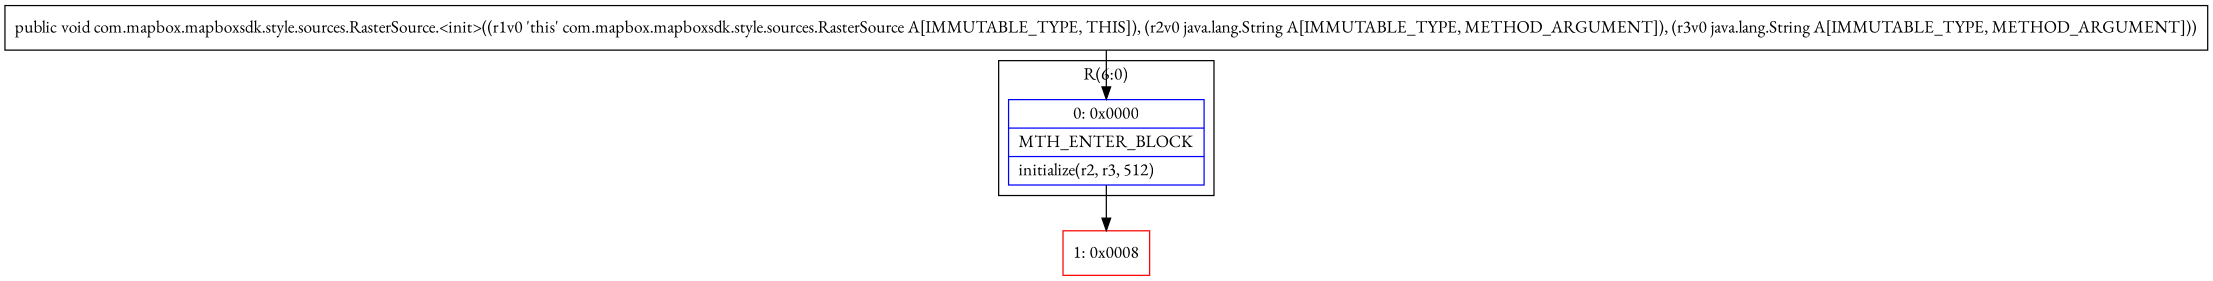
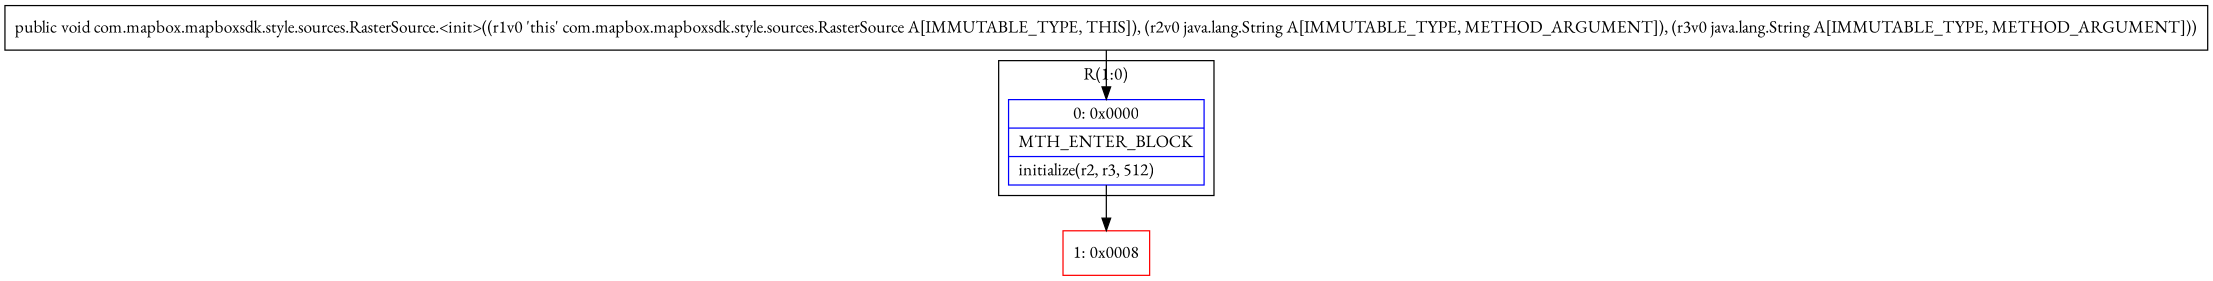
cluster "R(6:0)": label "R(6:0)" -> "R(1:0)"
